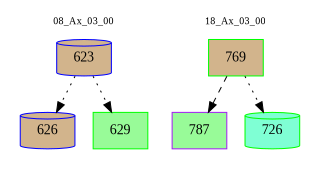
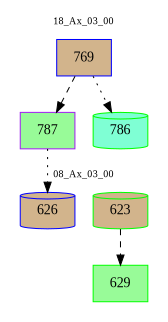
node "623": color blue -> green
node "769": color green -> blue
edge "623" -> "626": now "787" -> "626"
edge "623" -> "629": style dotted -> dashed
node "726": label "726" -> "786"
